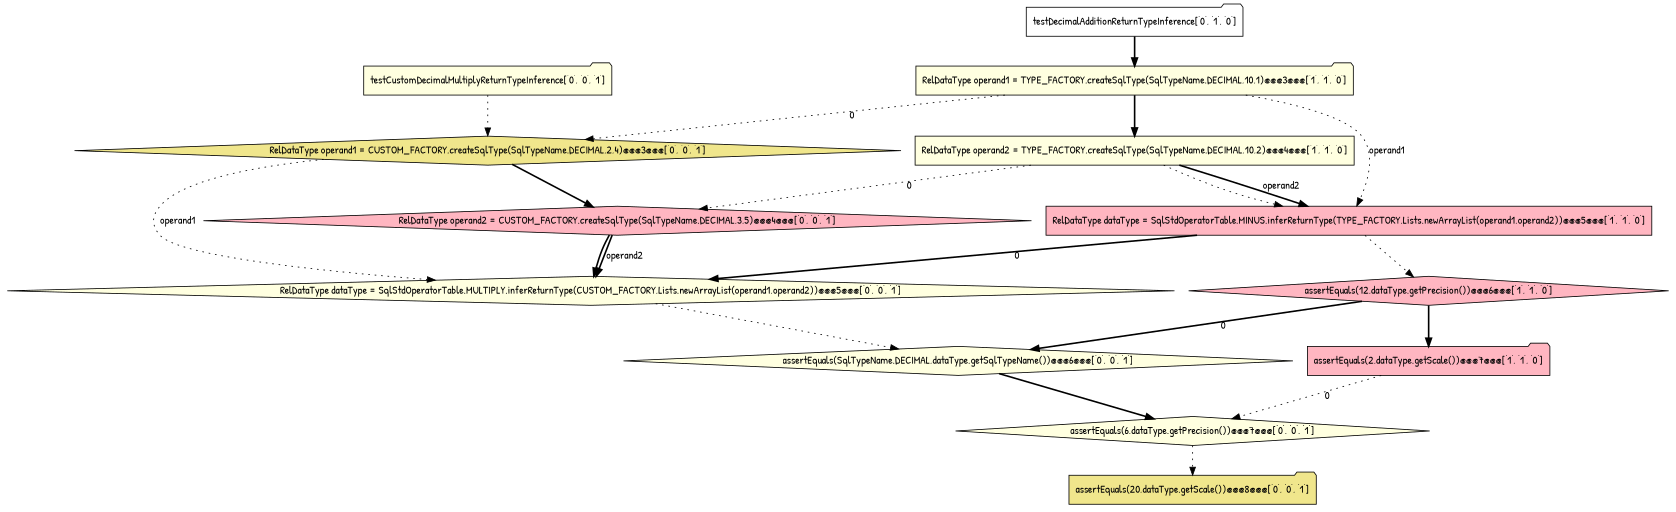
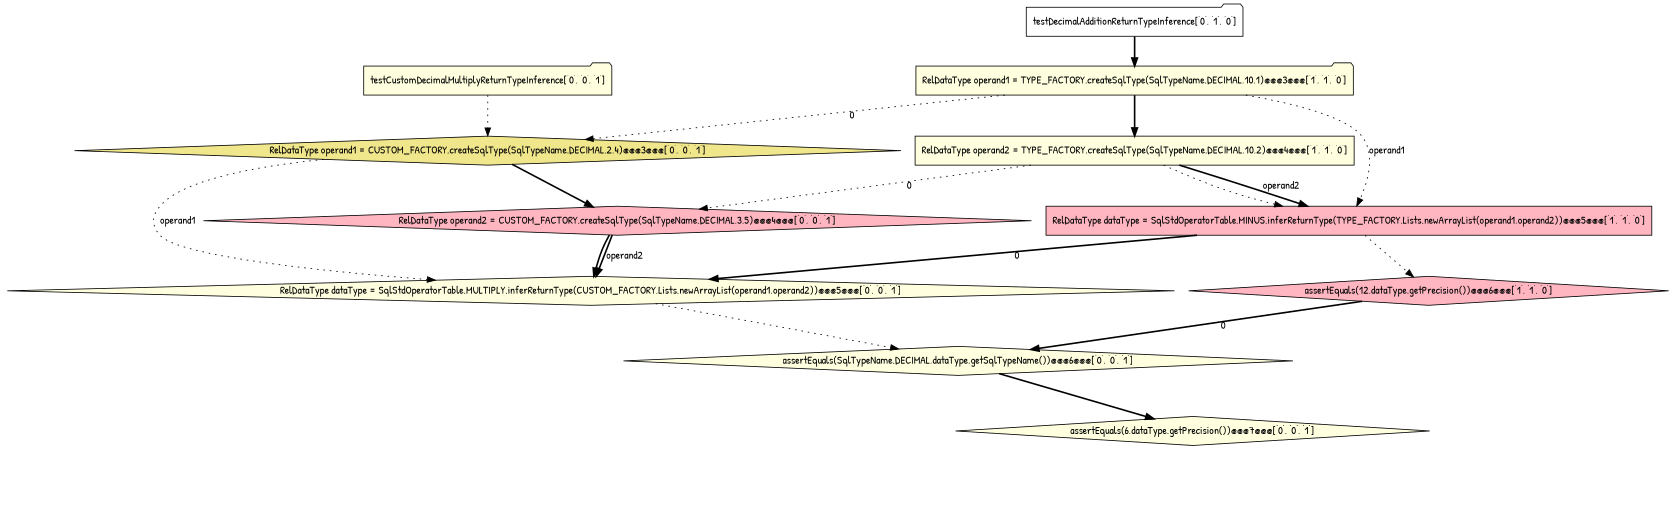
node "assertEquals(2,dataType.getScale())@@@7@@@['1', '1', '0']": removed
node "assertEquals(20,dataType.getScale())@@@8@@@['0', '0', '1']": removed
